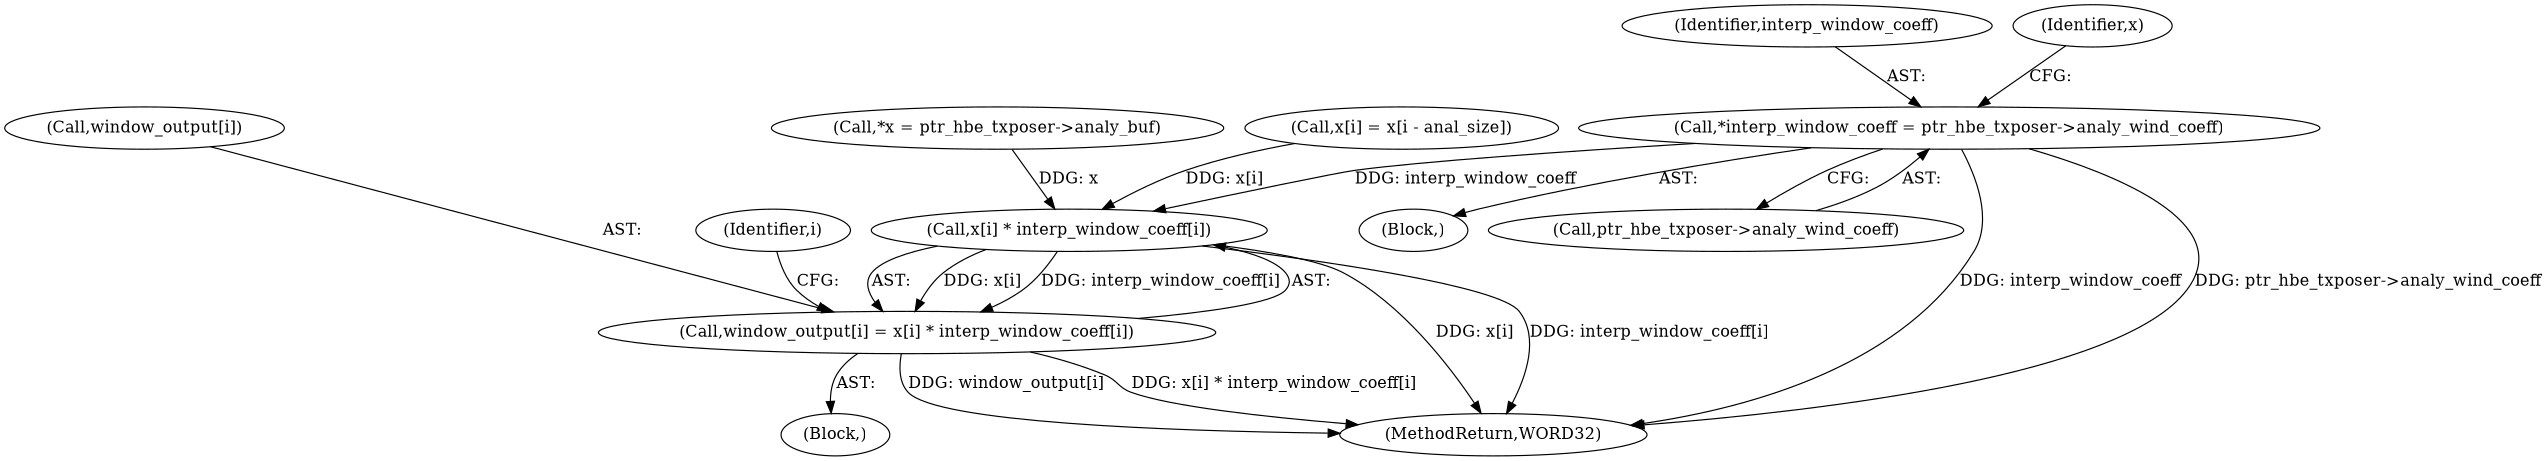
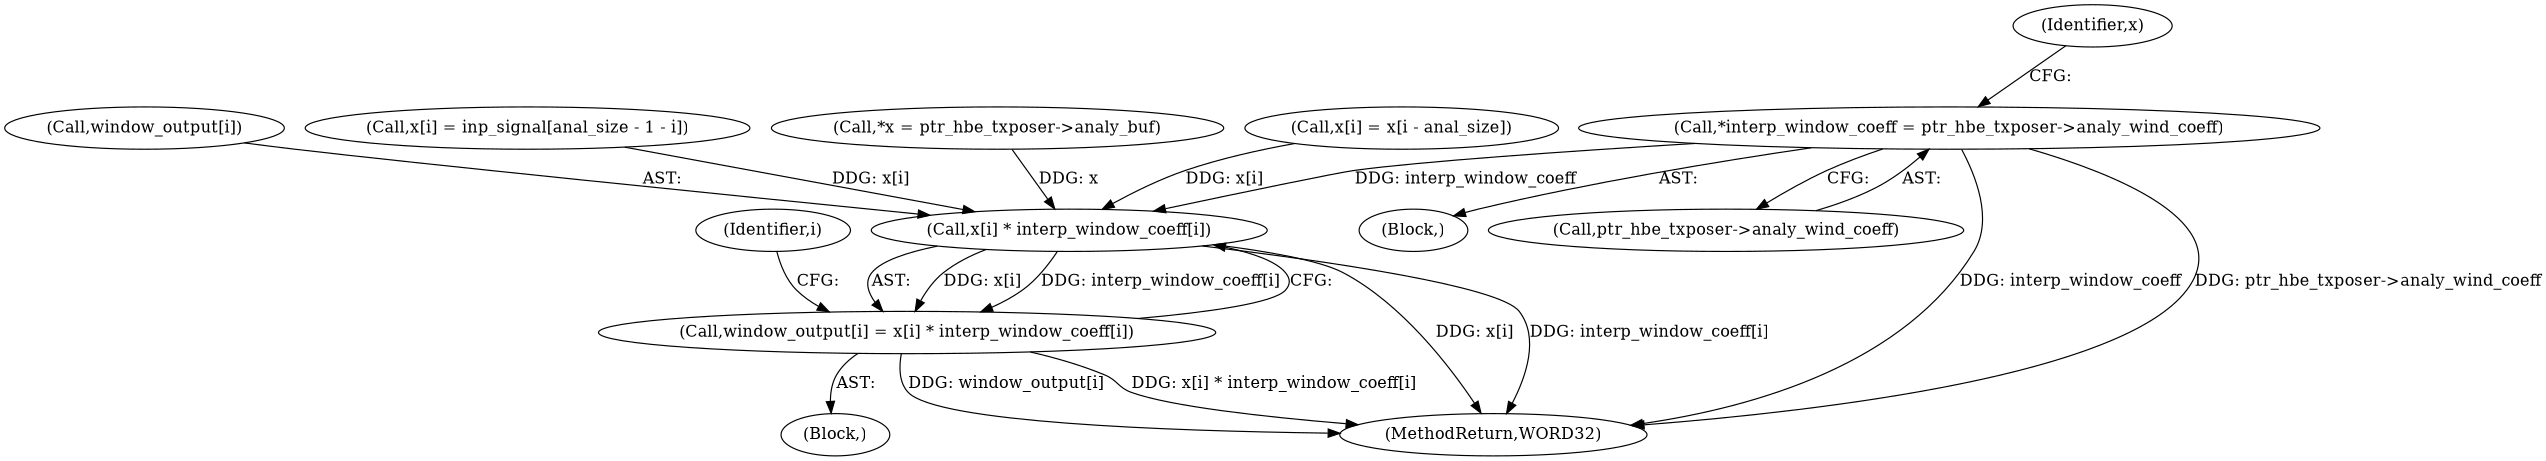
node "(Identifier,interp_window_coeff)": removed
node "(Call,x[i] = inp_signal[anal_size - 1 - i])": added
edge "(Call,window_output[i])" -> "(Call,window_output[i] = x[i] * interp_window_coeff[i])": now "(Call,window_output[i])" -> "(Call,x[i] * interp_window_coeff[i])"
edge "(Call,window_output[i] = x[i] * interp_window_coeff[i])" -> "(Call,x[i] * interp_window_coeff[i])": label "AST: " -> "CFG: "
